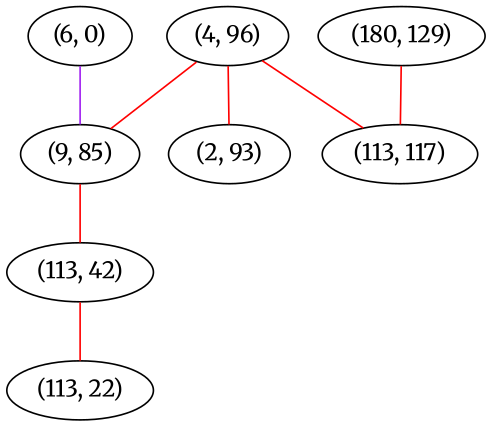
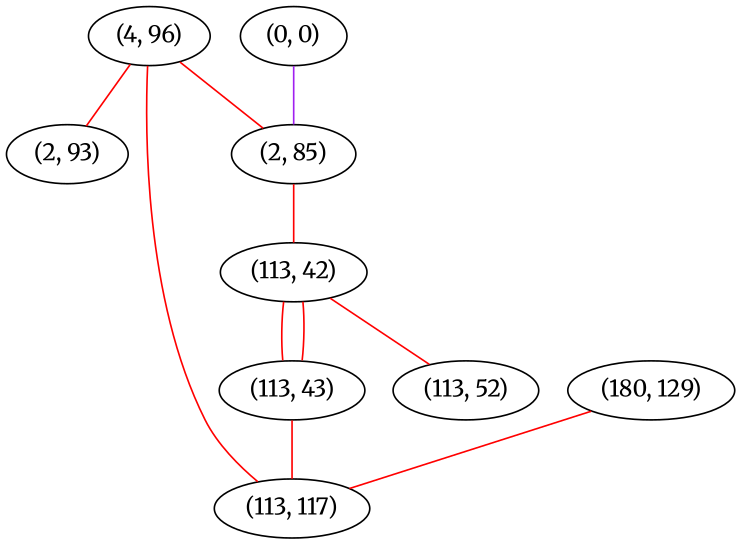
node "(6, 0)": label "(6, 0)" -> "(0, 0)"
node "(9, 85)": label "(9, 85)" -> "(2, 85)"
node "(113, 22)": label "(113, 22)" -> "(113, 52)"
node "(113, 43)": added
